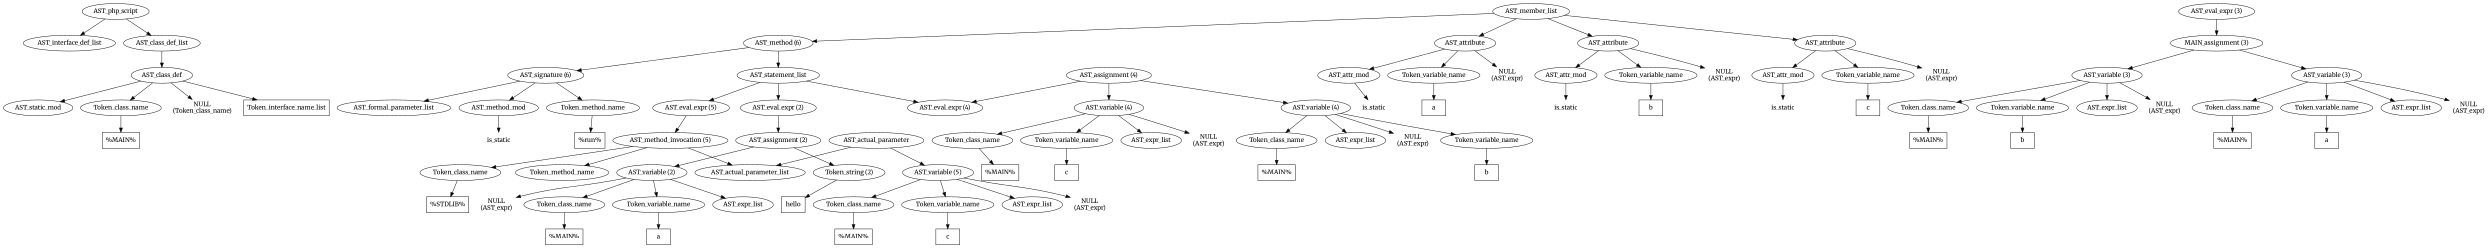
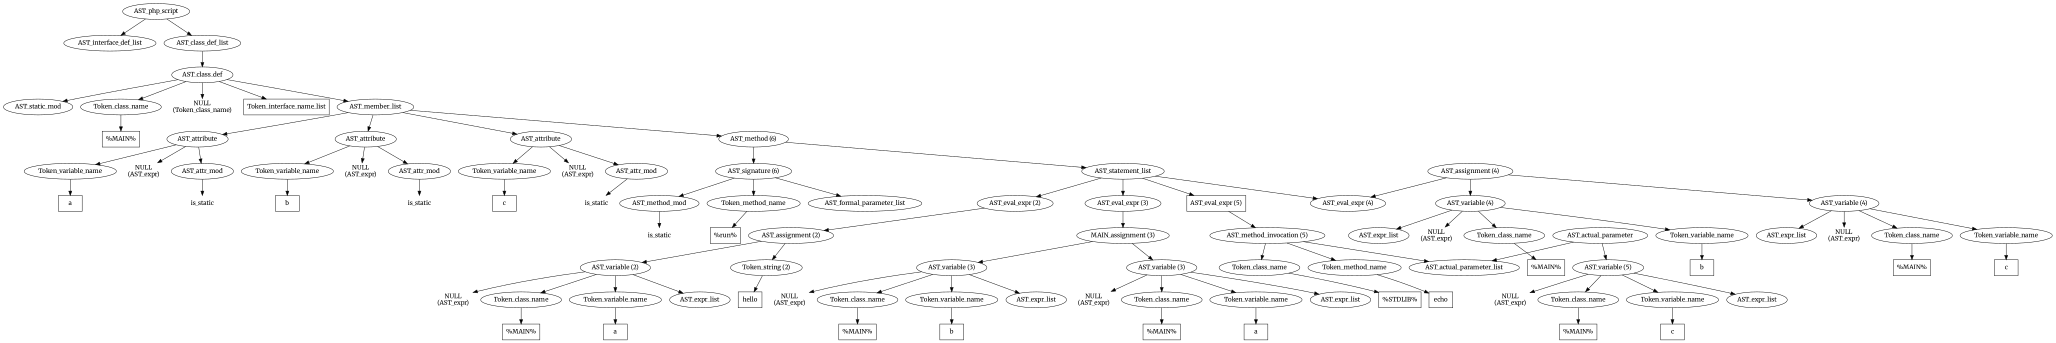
edge "AST_class_def" -> "AST_member_list": added
node "AST_eval_expr (5)": shape ellipse -> box
edge "AST_statement_list" -> "AST_eval_expr (3)": added
node "echo": added
